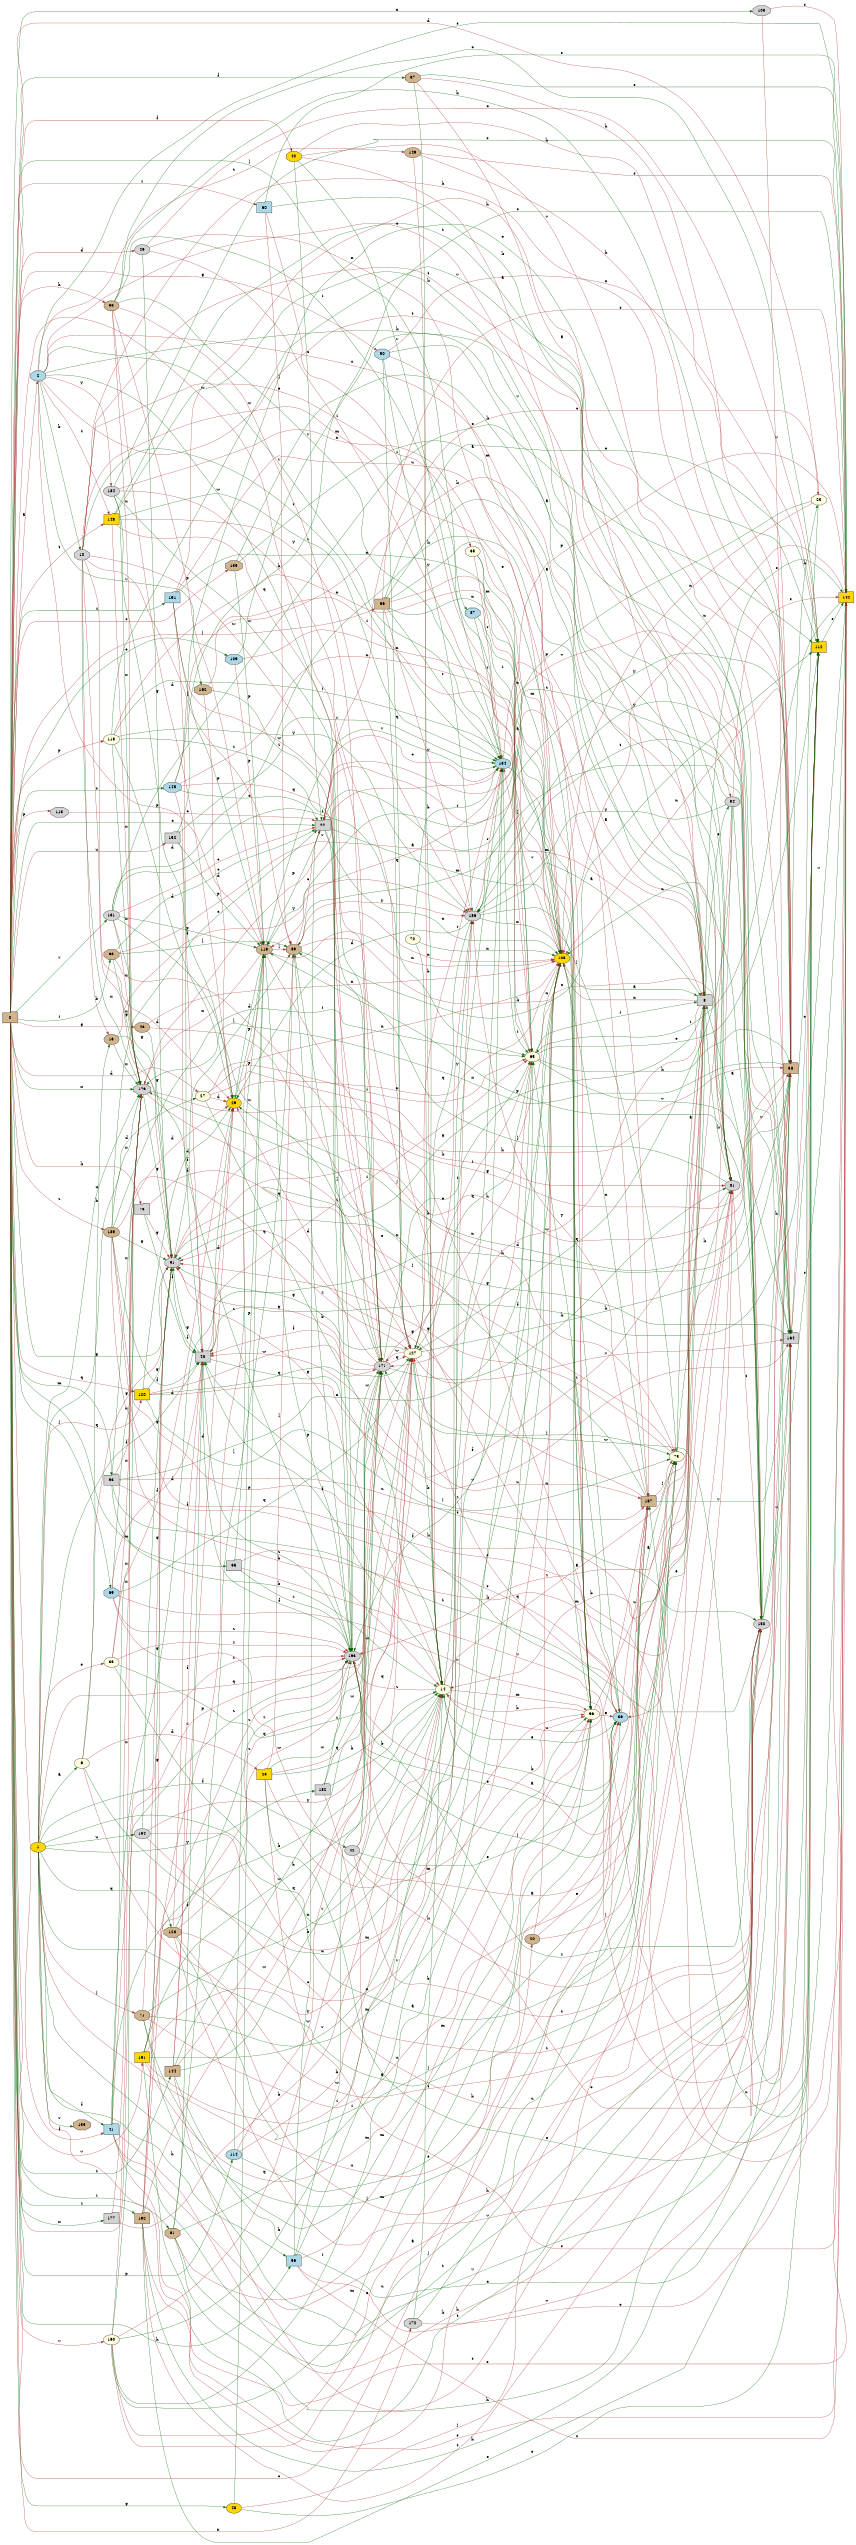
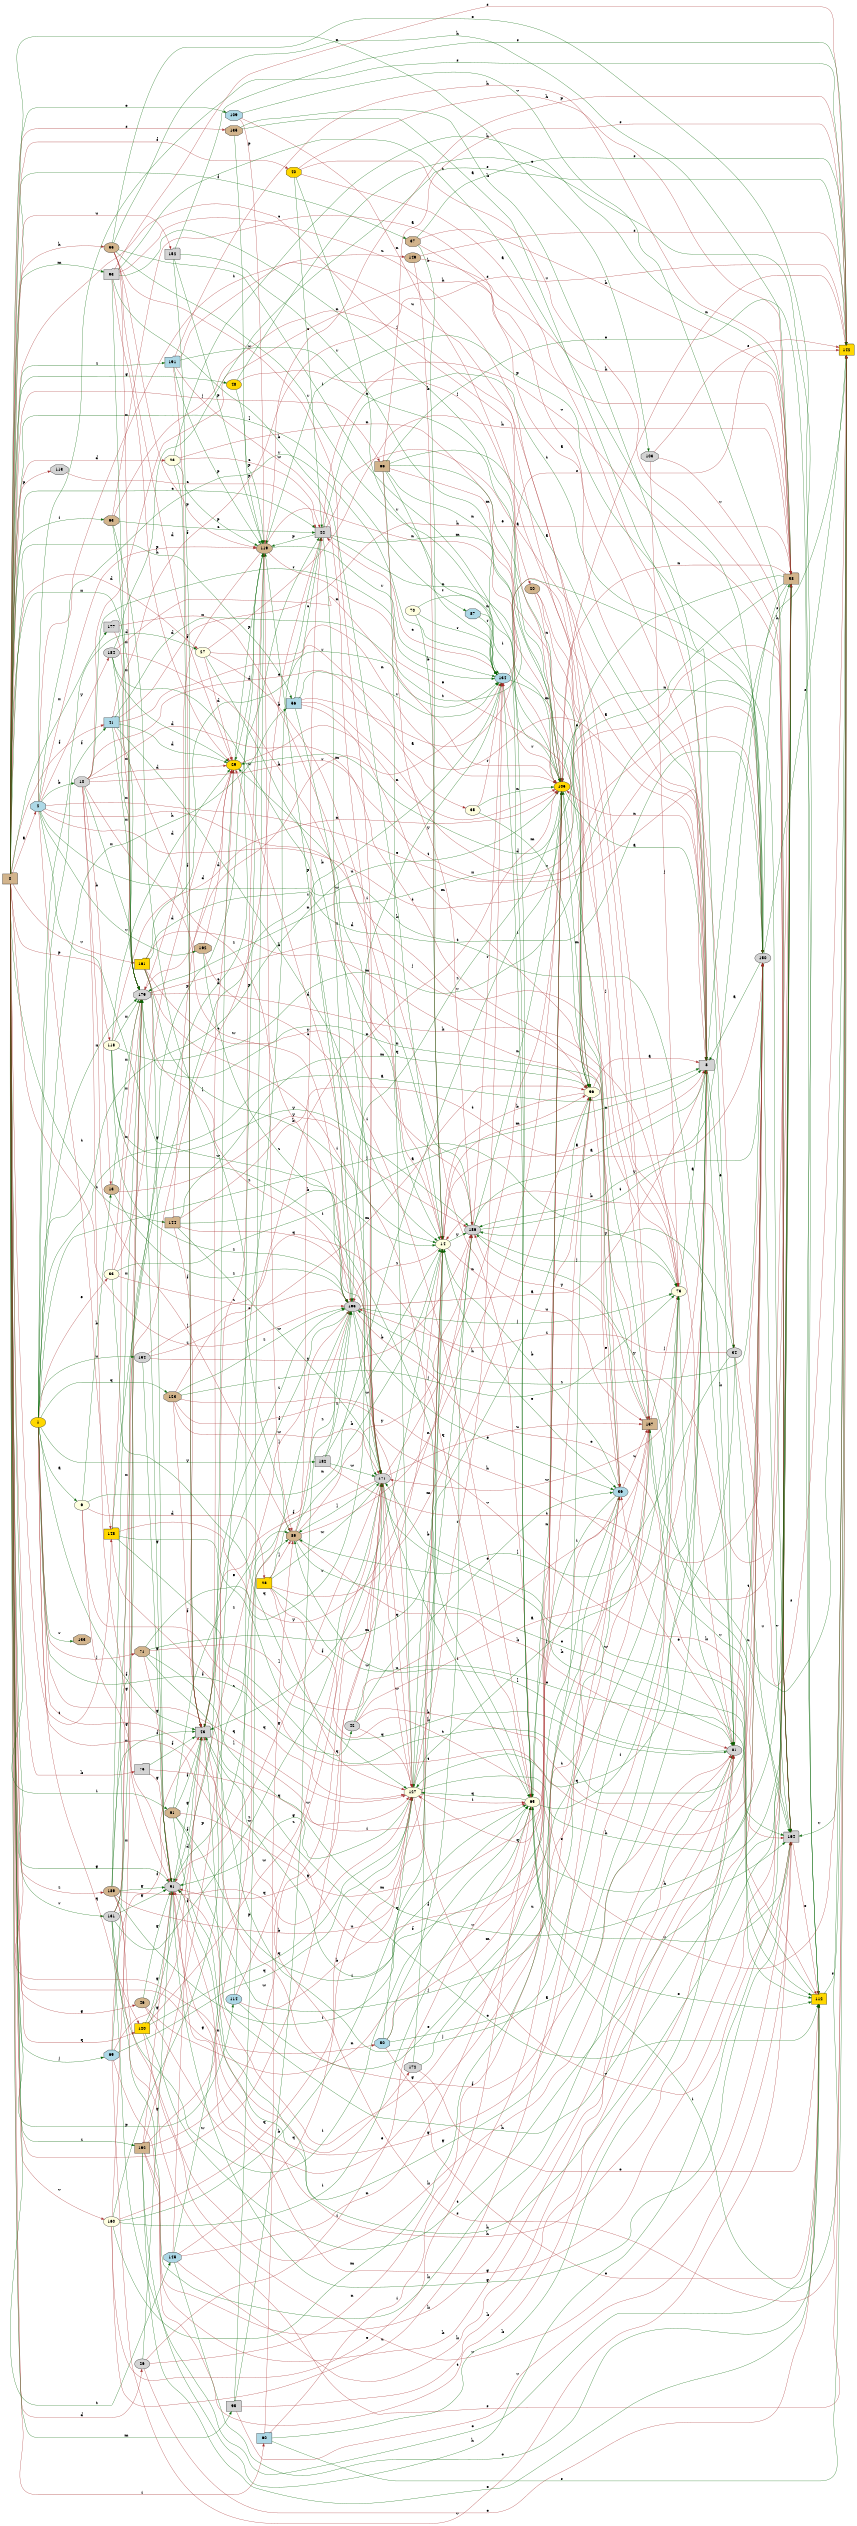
edge "50" -> "186": label "y" -> "f"
edge "58" -> "23": reversed
edge "103" -> "73": added, label "j"
edge "61" -> "89": label "l" -> "e"
